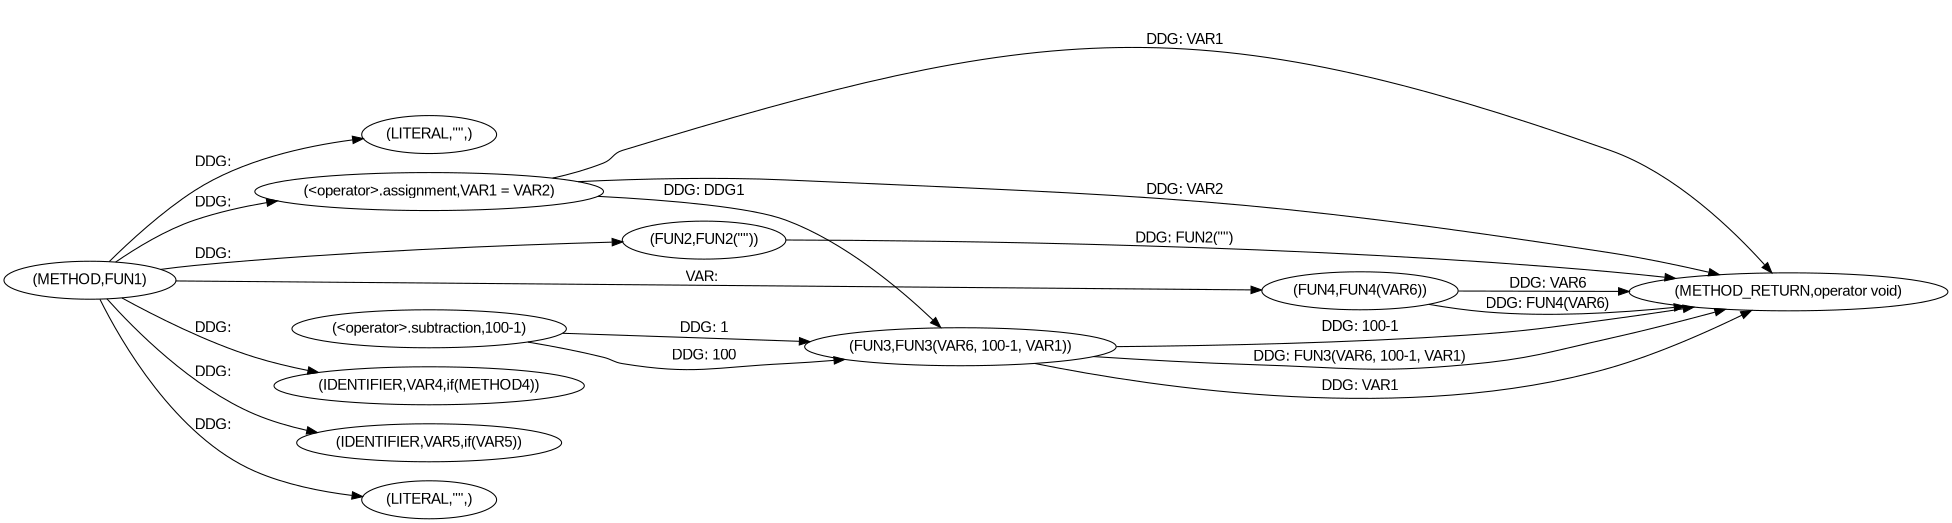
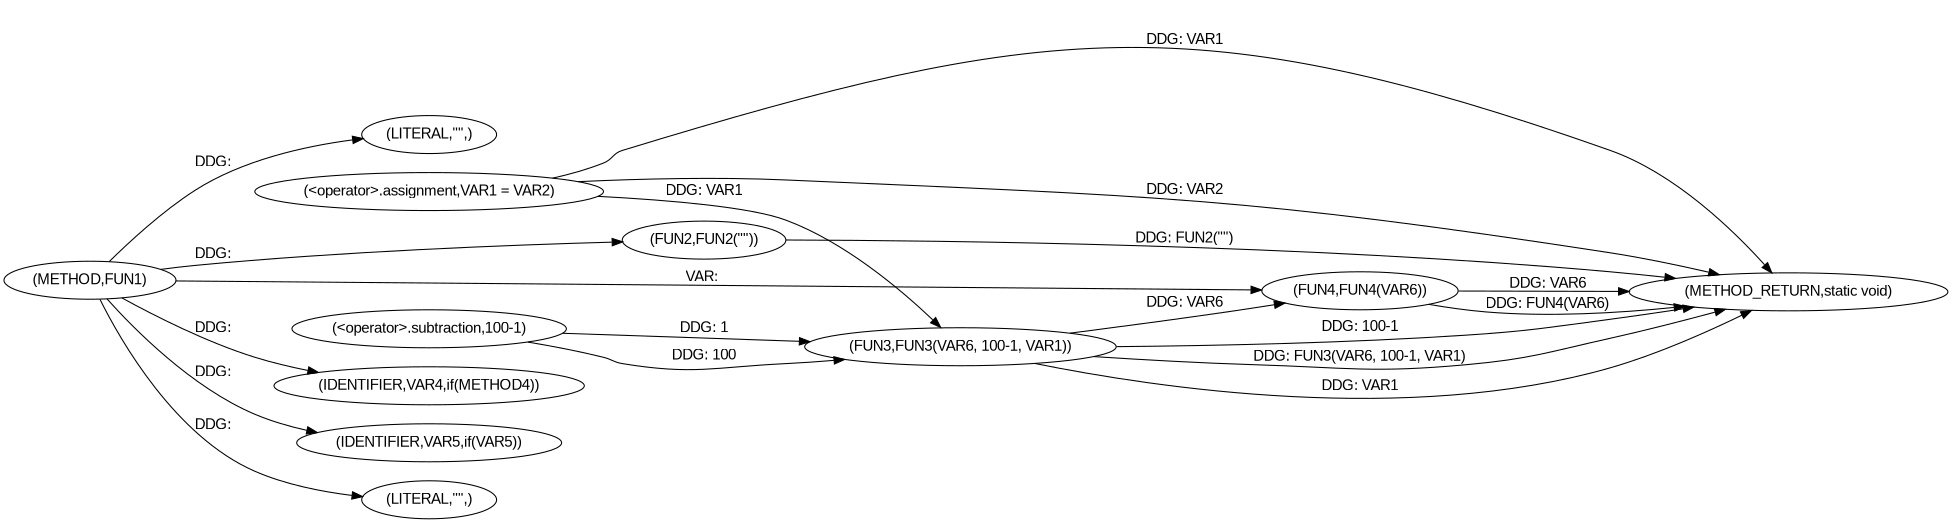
edge "(<operator>.assignment,VAR1 = VAR2)" -> "(FUN3,FUN3(VAR6, 100-1, VAR1))": label "DDG: DDG1" -> "DDG: VAR1"
edge "(METHOD,FUN1)" -> "(<operator>.assignment,VAR1 = VAR2)": removed, label "DDG:"
node "(METHOD_RETURN,operator void)": label "(METHOD_RETURN,operator void)" -> "(METHOD_RETURN,static void)"
edge "(FUN3,FUN3(VAR6, 100-1, VAR1))" -> "(FUN4,FUN4(VAR6))": added, label "DDG: VAR6"
